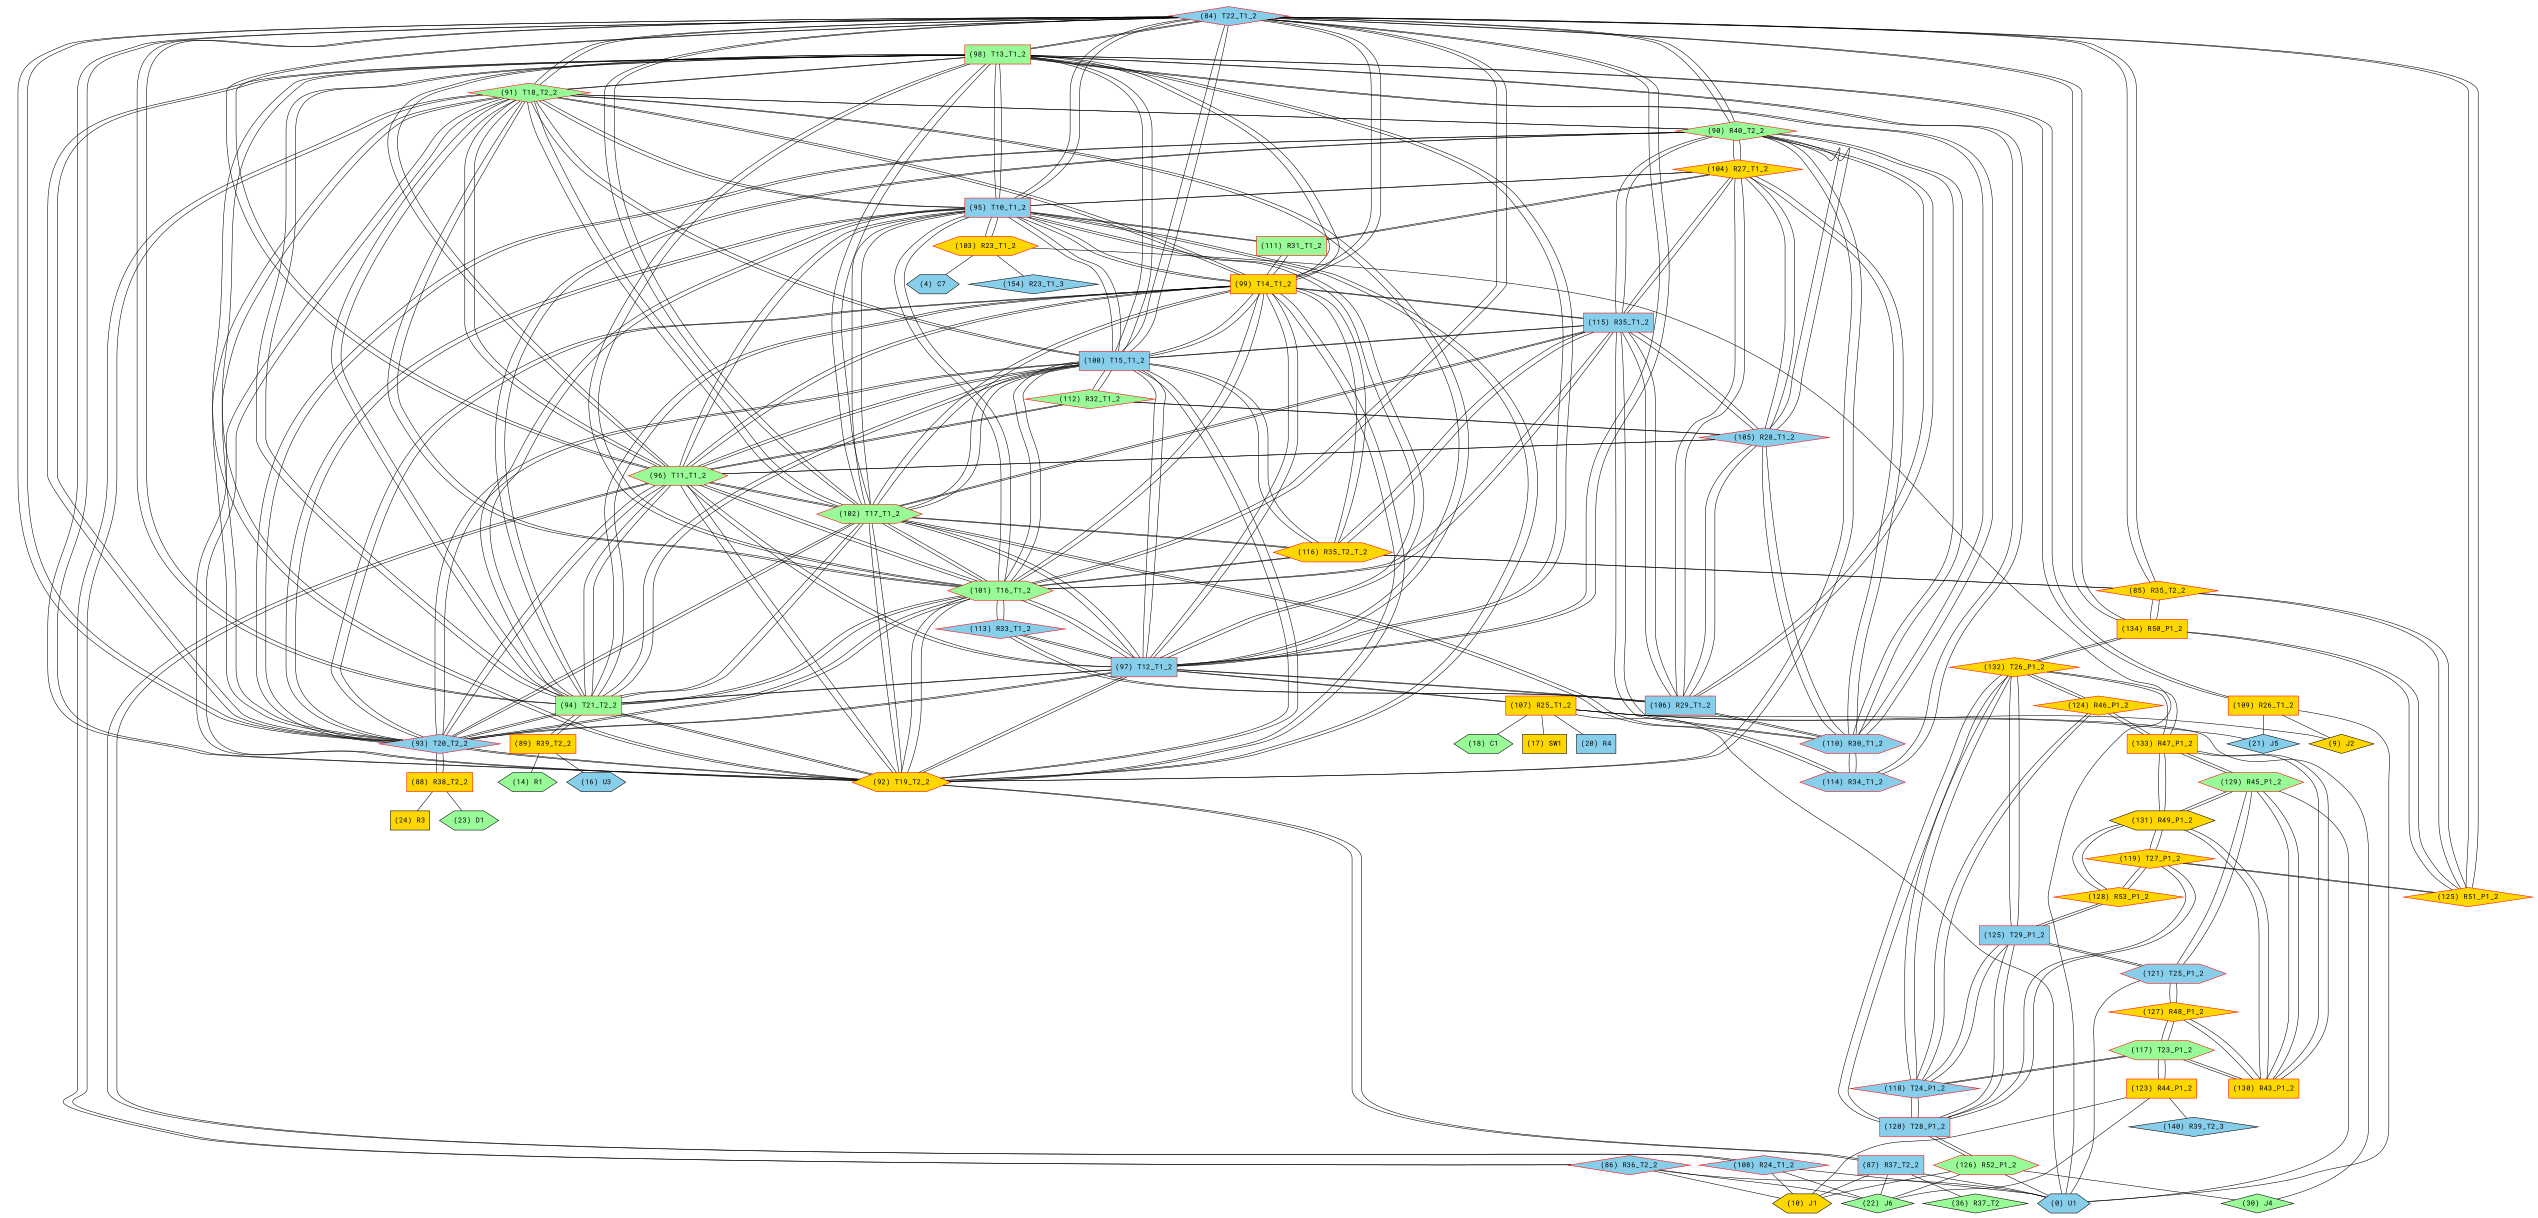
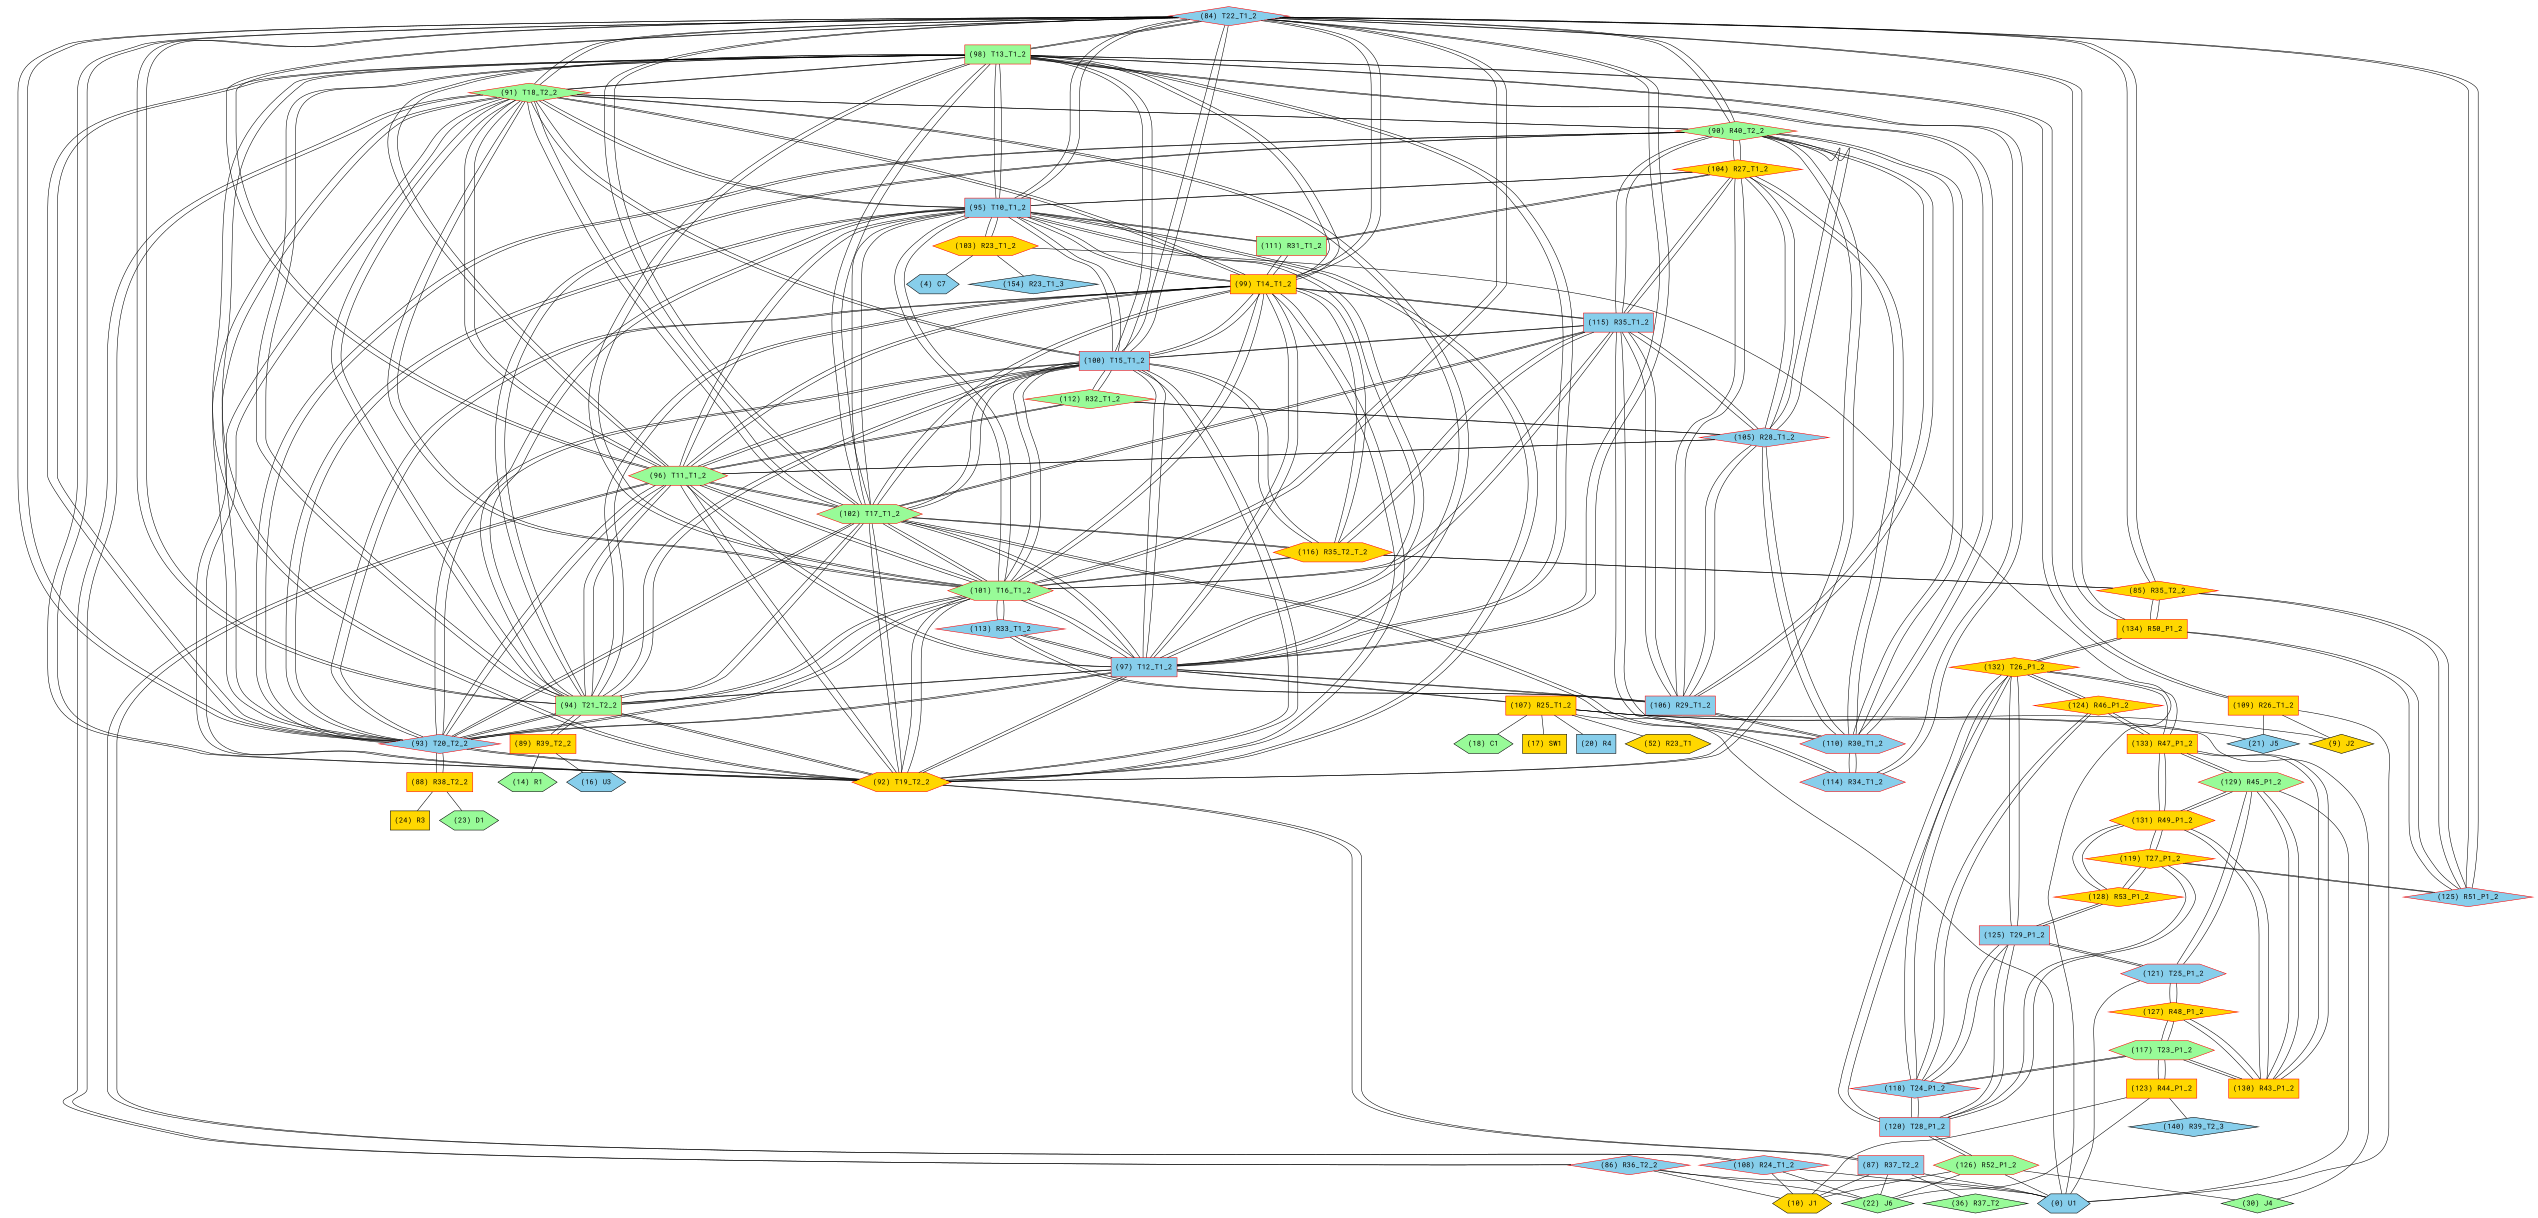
node "(52) R23_T1": added
node "(131) R49_P1_2": color black -> red
node "(125) R51_P1_2": fillcolor gold -> skyblue
